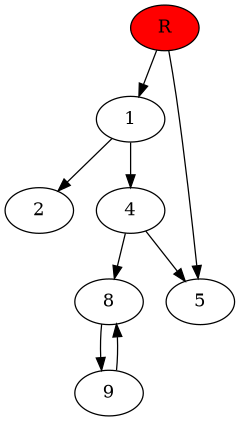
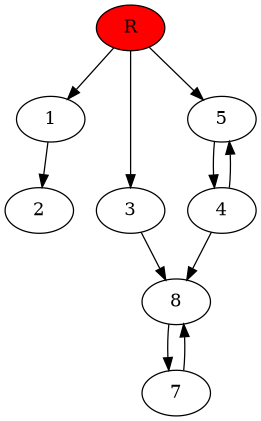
edge "1" -> "4": now "5" -> "4"
node "3": added
node "9": label "9" -> "7"
